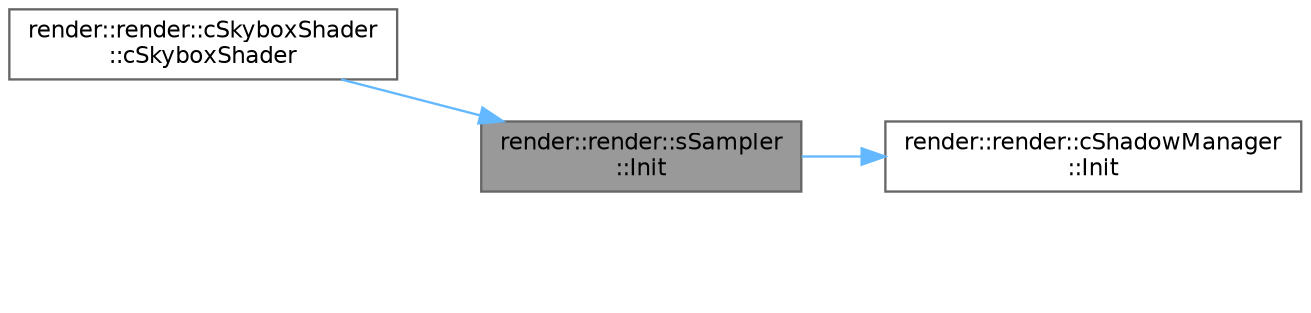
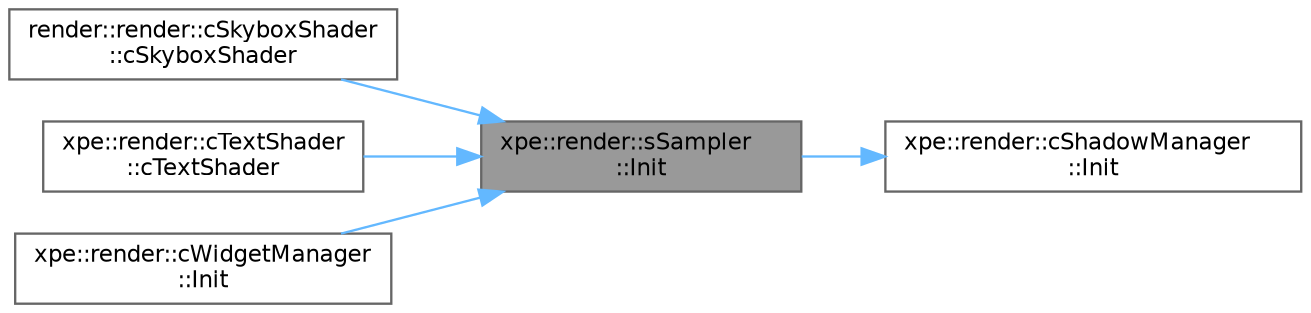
node "xpe::render::cTextShader ::cTextShader": added
node "render::render::sSampler ::Init": label "render::render::sSampler ::Init" -> "xpe::render::sSampler ::Init"
node "render::render::cShadowManager ::Init": label "render::render::cShadowManager ::Init" -> "xpe::render::cShadowManager ::Init"
node "xpe::render::cWidgetManager ::Init": added
